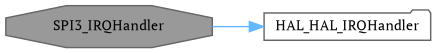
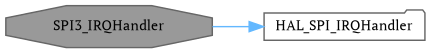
node "HAL_HAL_IRQHandler": label "HAL_HAL_IRQHandler" -> "HAL_SPI_IRQHandler"
